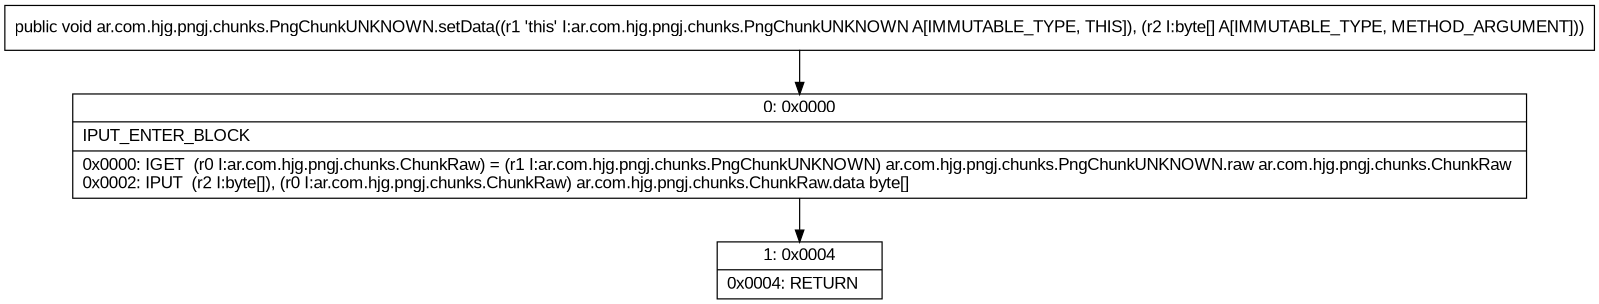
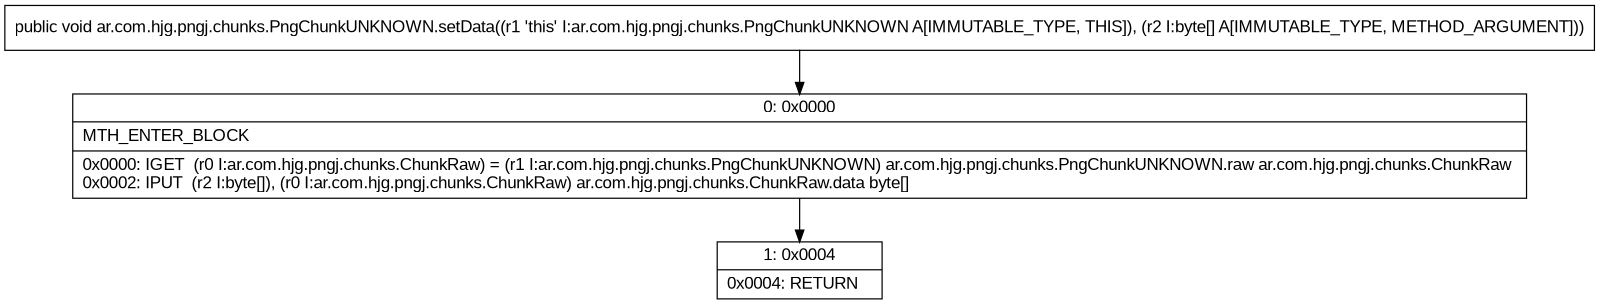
node "0: 0x0000": text "IPUT_ENTER_BLOCK" -> "MTH_ENTER_BLOCK"
